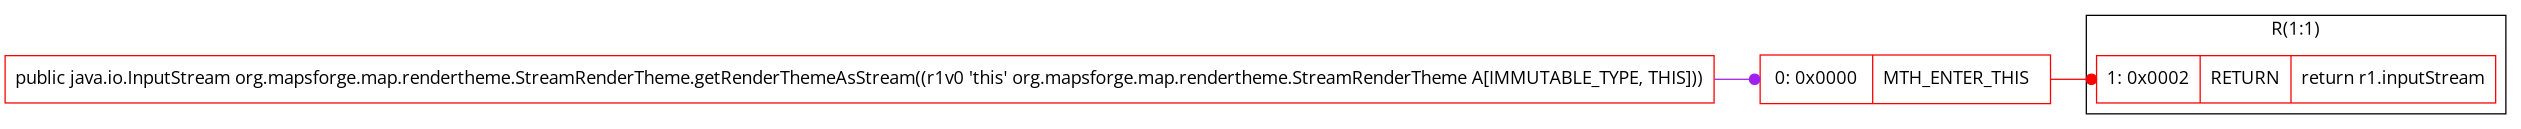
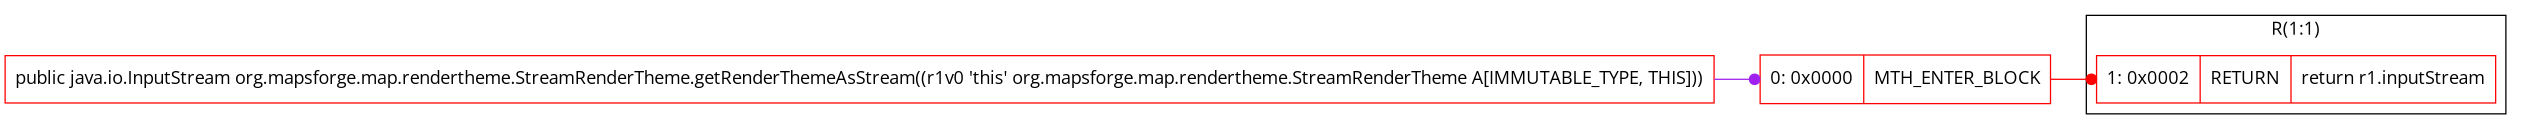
node "0: 0x0000": text "MTH_ENTER_THIS" -> "MTH_ENTER_BLOCK"
